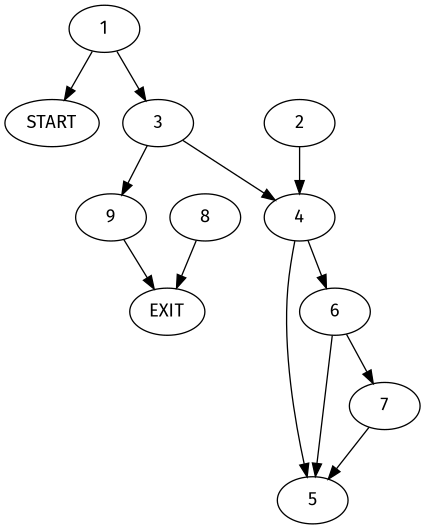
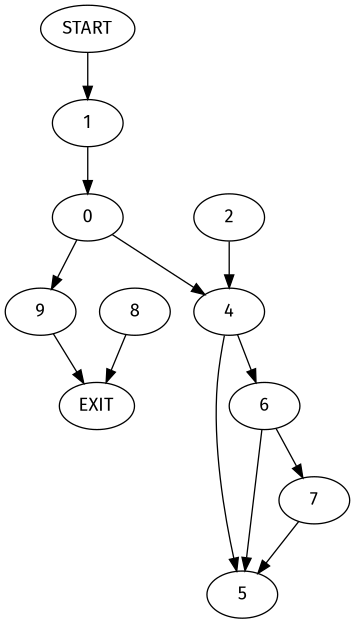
edge "1" -> "START": reversed
node "3": label "3" -> "0"
